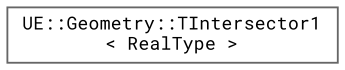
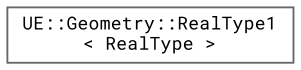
node "UE::Geometry::TIntersector1 < RealType >": label "UE::Geometry::TIntersector1 < RealType >" -> "UE::Geometry::RealType1 < RealType >"
